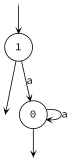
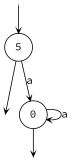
node "1": label "1" -> "5"
